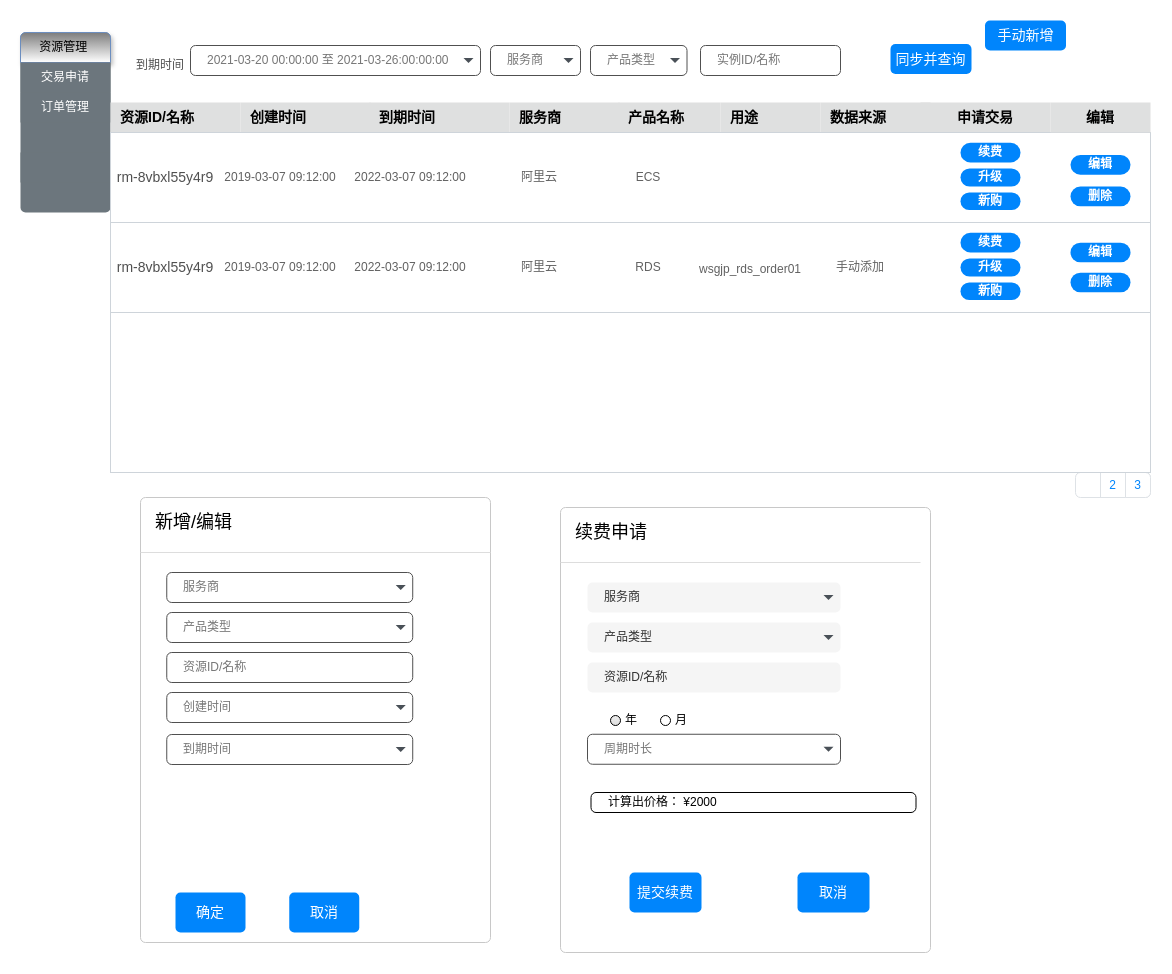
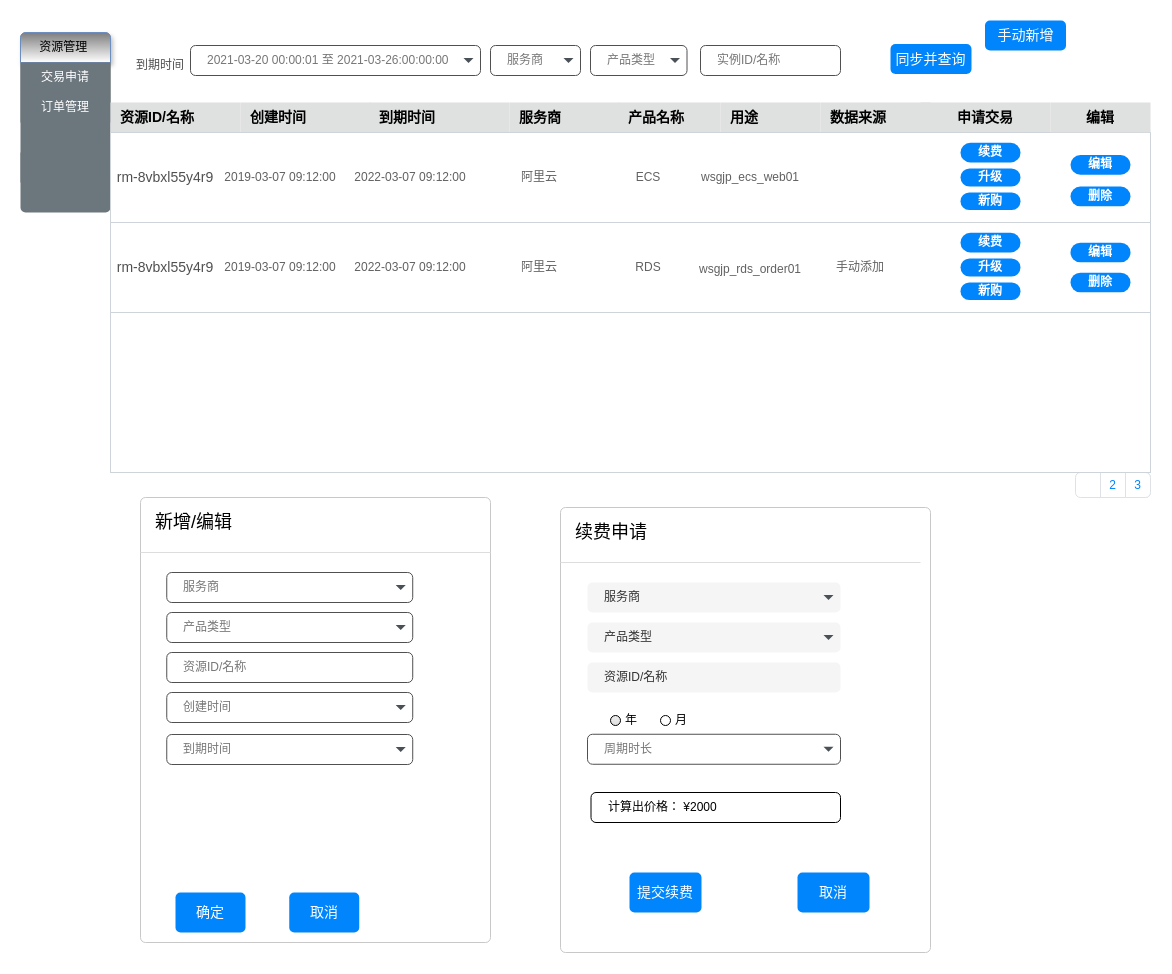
node "2021-03-20 00:00:00 至 2021-03-26:00:00:00": label "2021-03-20 00:00:00 至 2021-03-26:00:00:00" -> "2021-03-20 00:00:01 至 2021-03-26:00:00:00"
node "wsgjp_ecs_web01": added
node "计算出价格： ¥2000": size 325x20 -> 250x30
